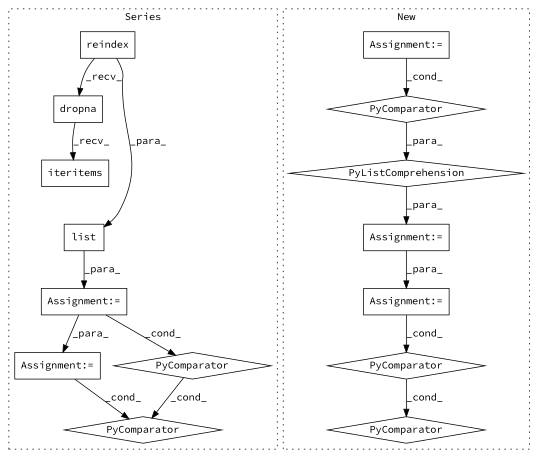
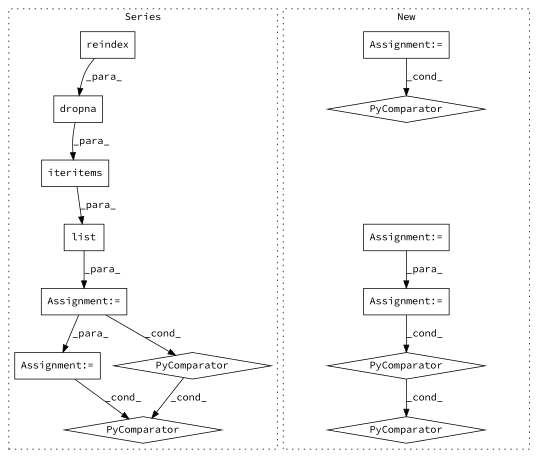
edge "reindex" -> "dropna": label "_recv_" -> "_para_"
edge "dropna" -> "iteritems": label "_recv_" -> "_para_"
edge "reindex" -> "list": now "iteritems" -> "list"
node "PyListComprehension": removed
